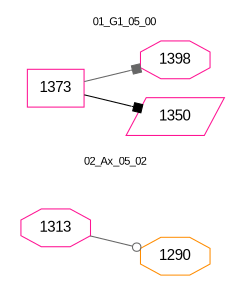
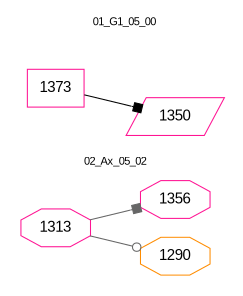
node "1398": removed
node "1356": added
